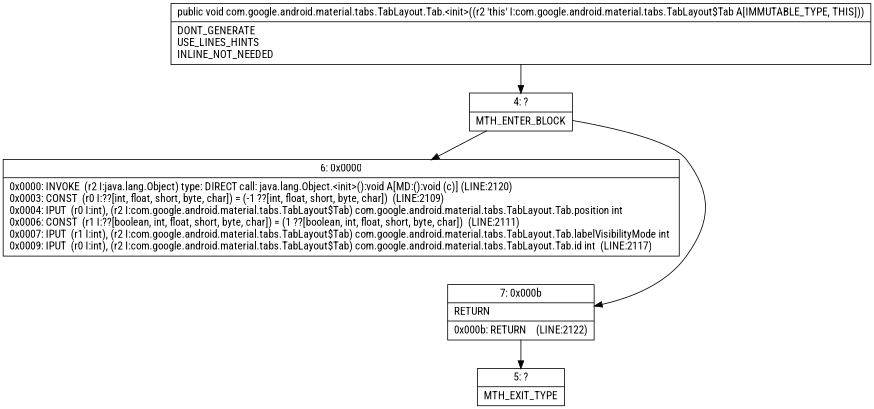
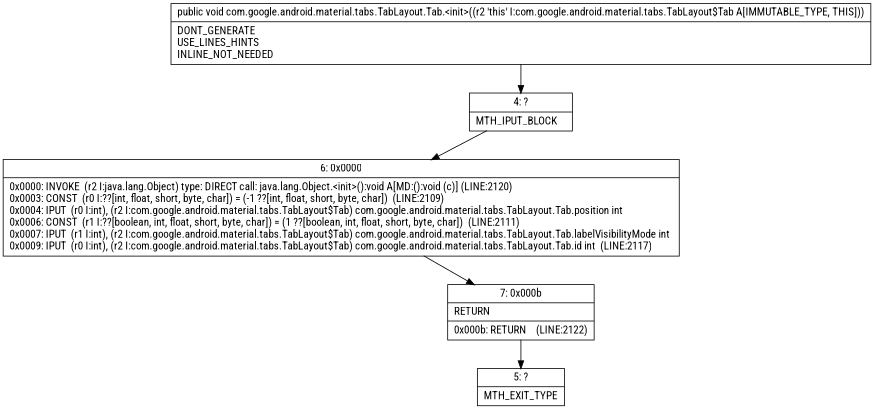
node "4: ?": text "MTH_ENTER_BLOCK" -> "MTH_IPUT_BLOCK"
edge "4: ?" -> "7: 0x000b": now "6: 0x0000" -> "7: 0x000b"
